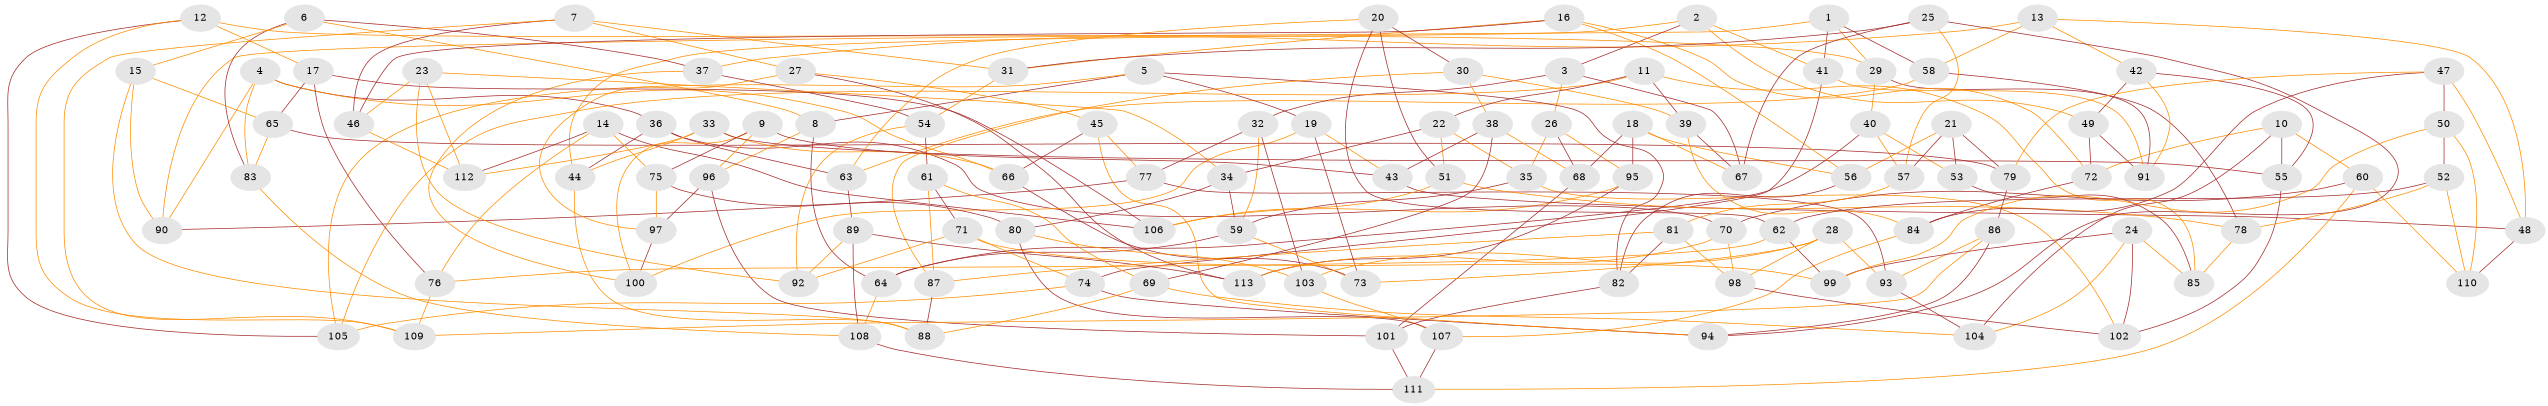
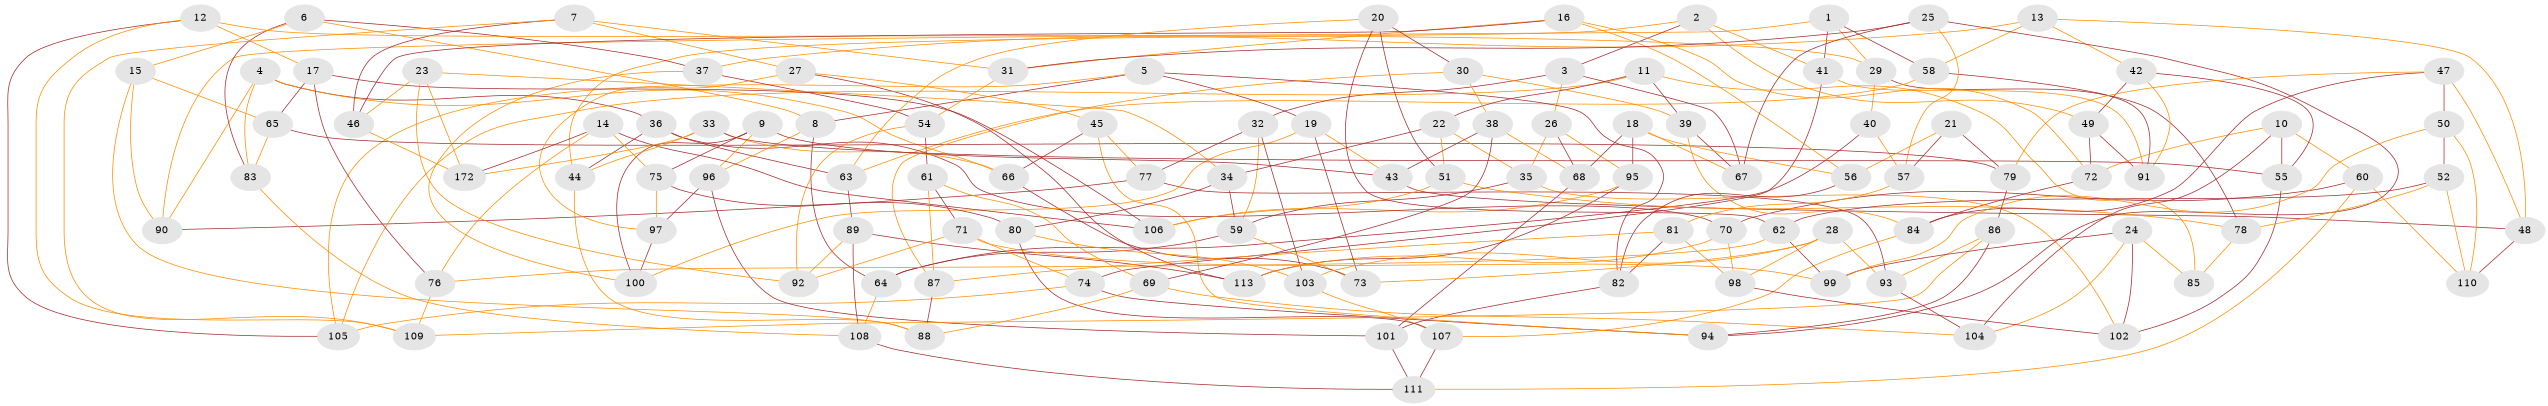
edge "9" -- "100": color darkorange -> brown
node "112": label "112" -> "172"
node "53": removed
